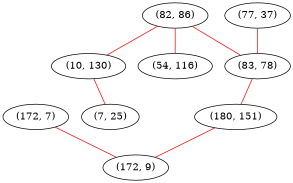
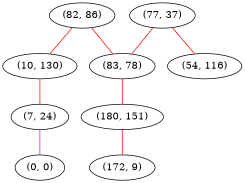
edge "(82, 86)" -- "(54, 116)": now "(77, 37)" -- "(54, 116)"
node "(172, 7)": removed
node "(7, 25)": label "(7, 25)" -> "(7, 24)"
node "(0, 0)": added
